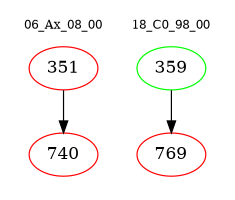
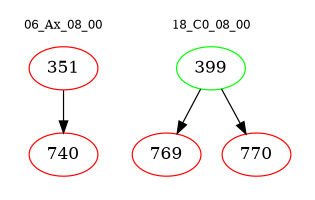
cluster "18_C0_98_00": label "18_C0_98_00" -> "18_C0_08_00"
node "359": label "359" -> "399"
node "770": added
